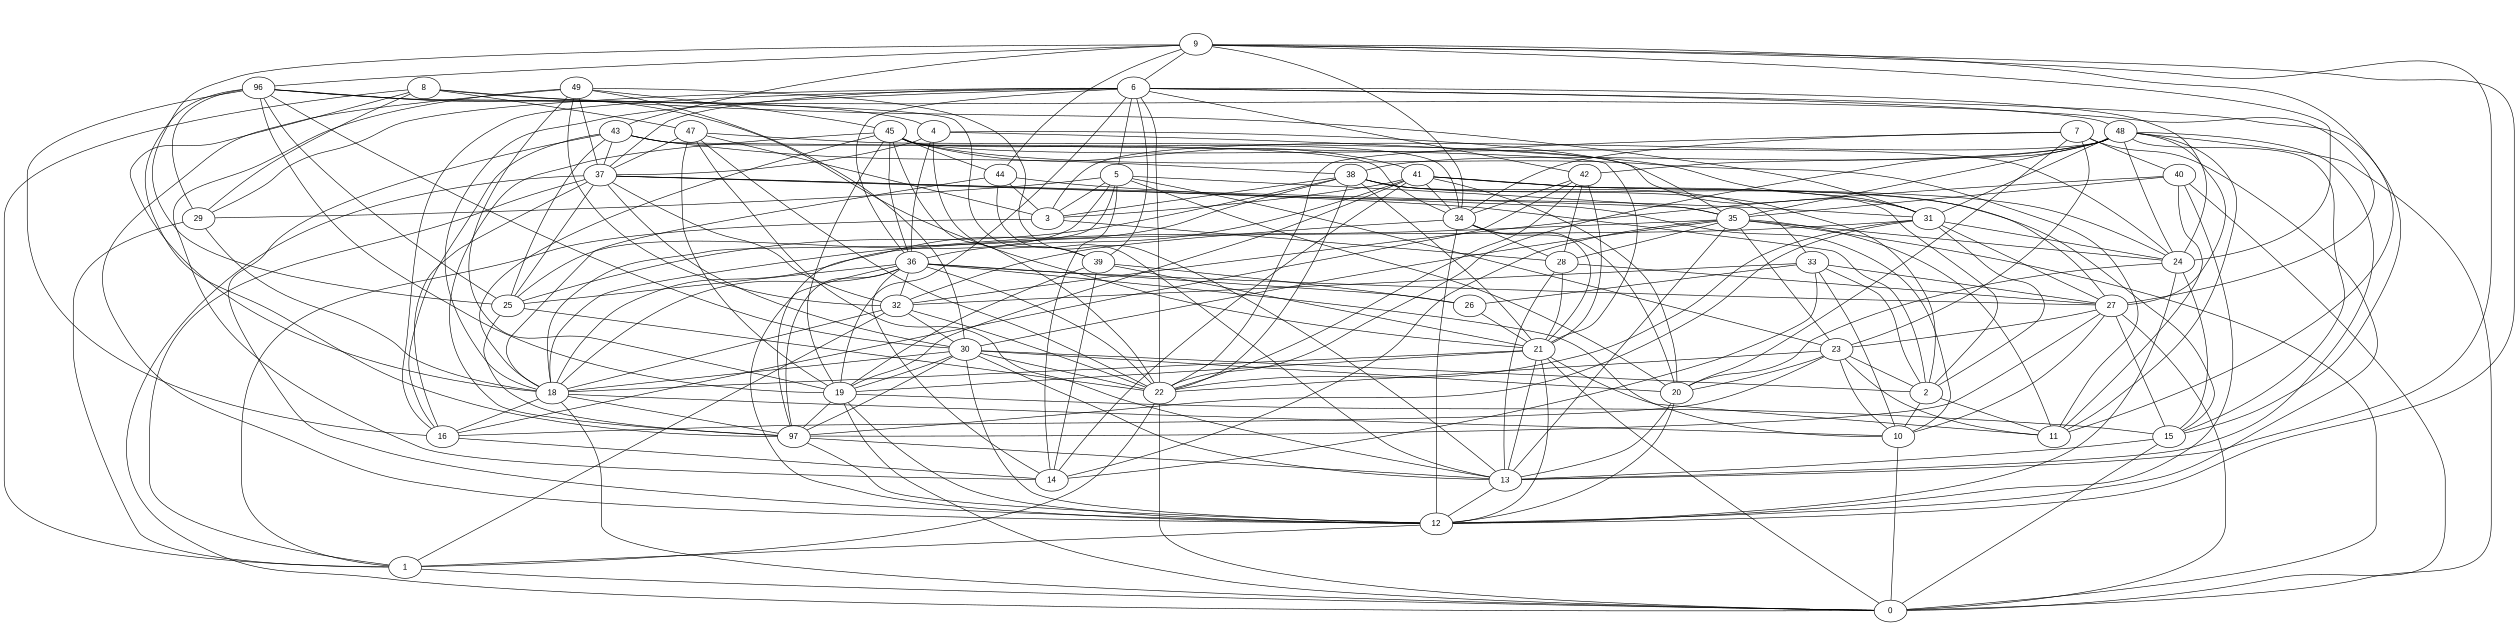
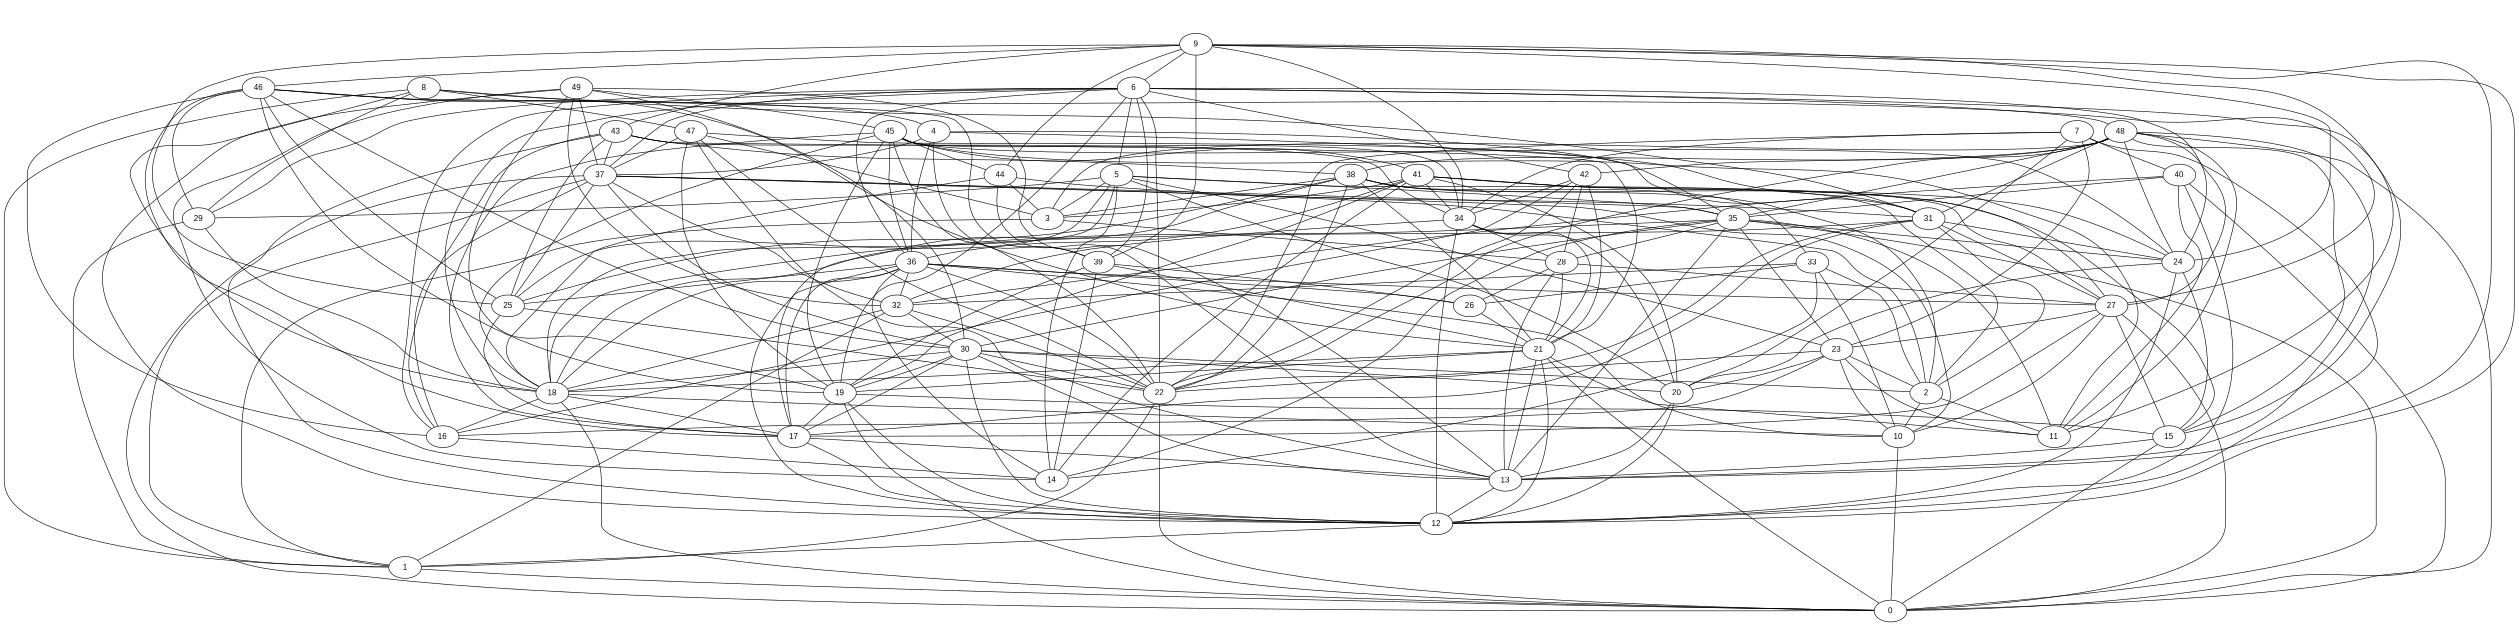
node "96": label "96" -> "46"
edge "9" -- "39": added
edge "33" -- "27": now "5" -- "27"
edge "28" -- "26": added
node "97": label "97" -> "17"
